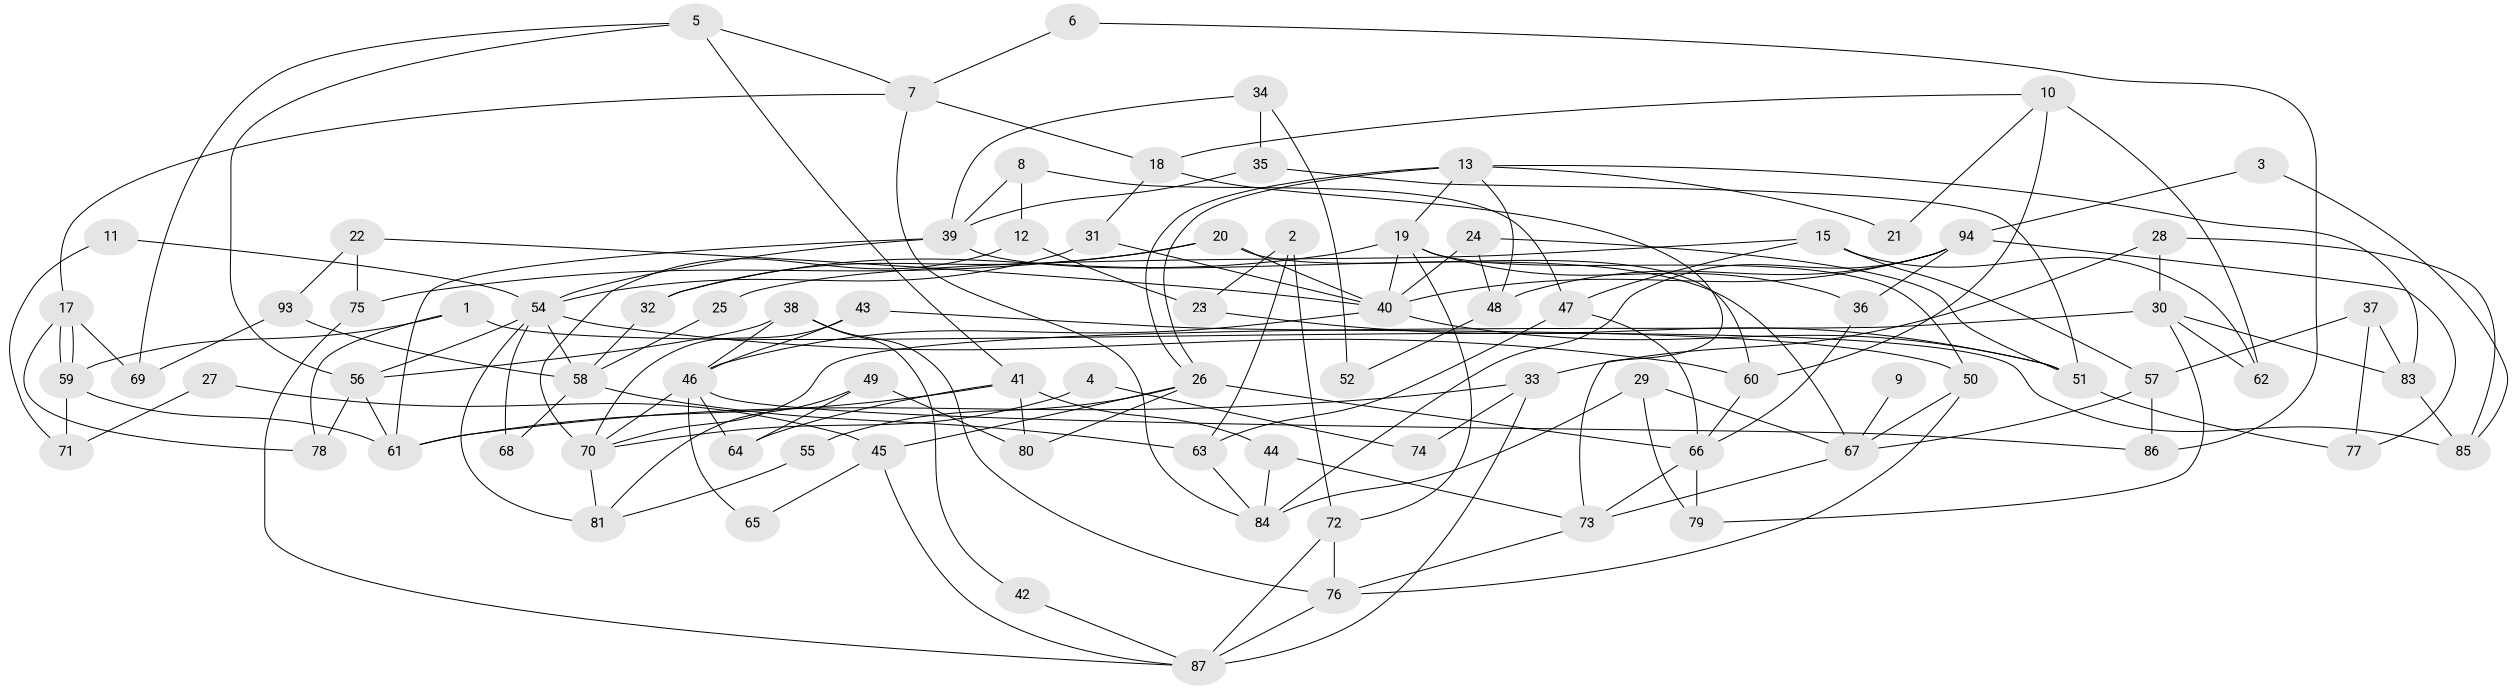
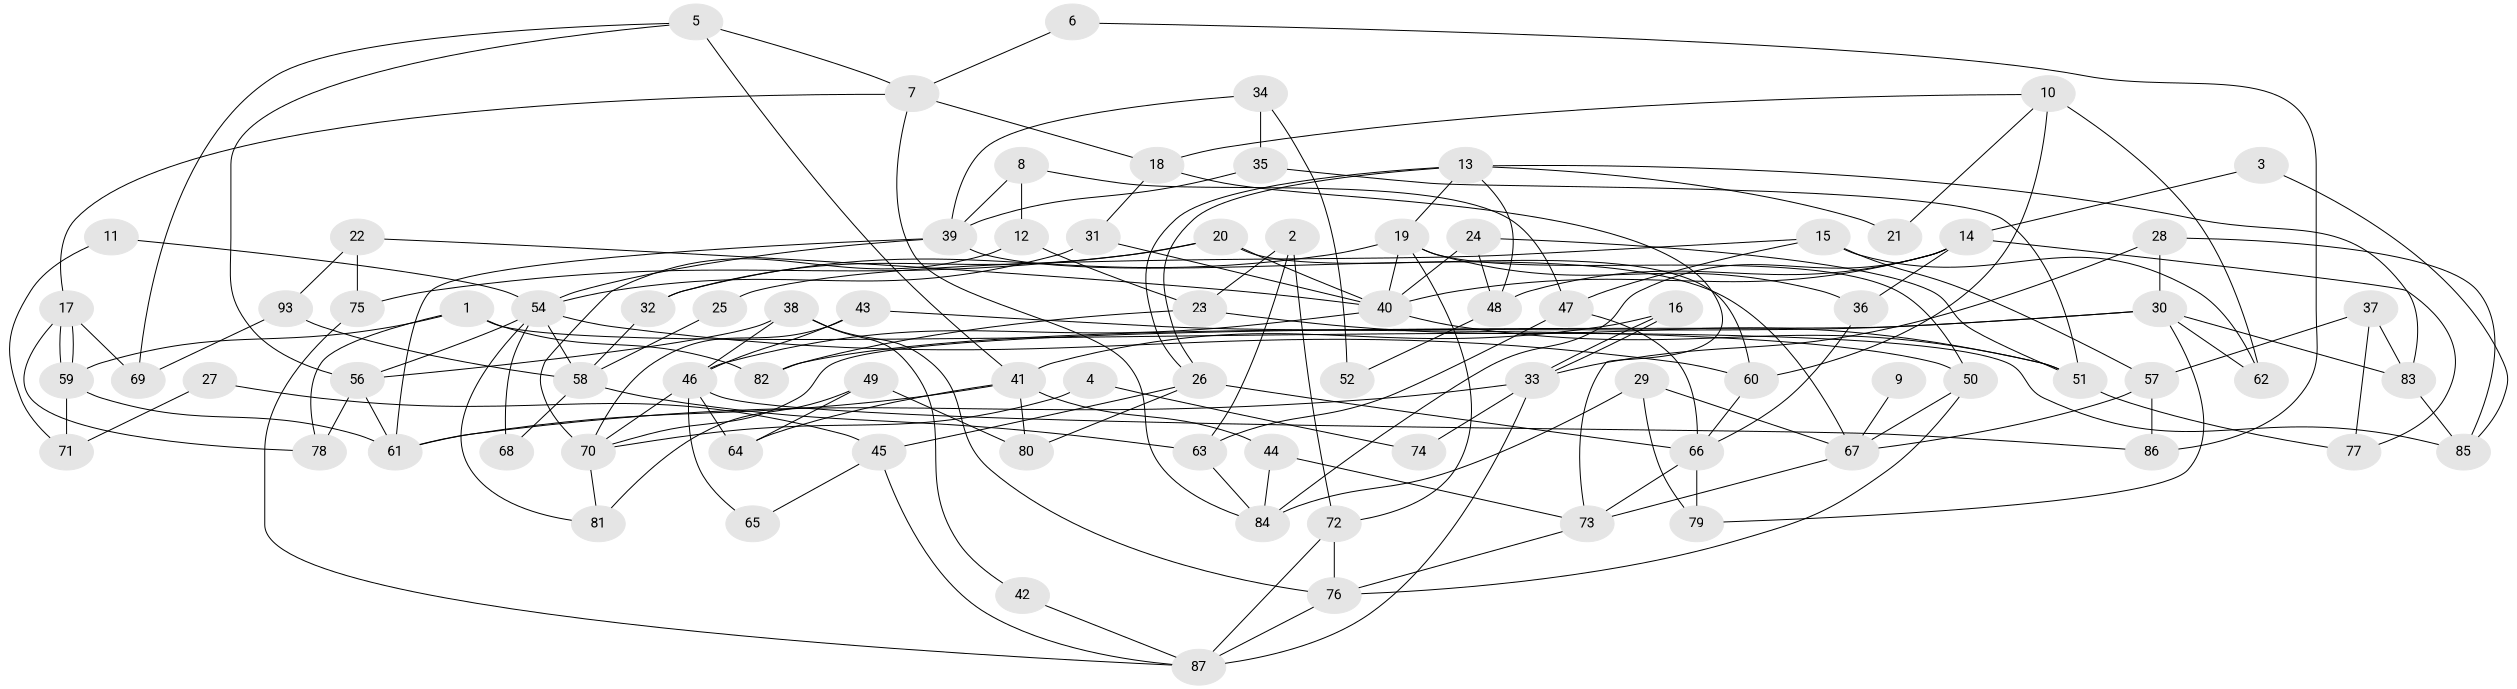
node "94": label "94" -> "14"
node "16": added
node "82": added
node "55": removed
